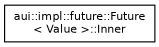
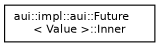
node "aui::impl::future::Future < Value >::Inner": label "aui::impl::future::Future < Value >::Inner" -> "aui::impl::aui::Future < Value >::Inner"
